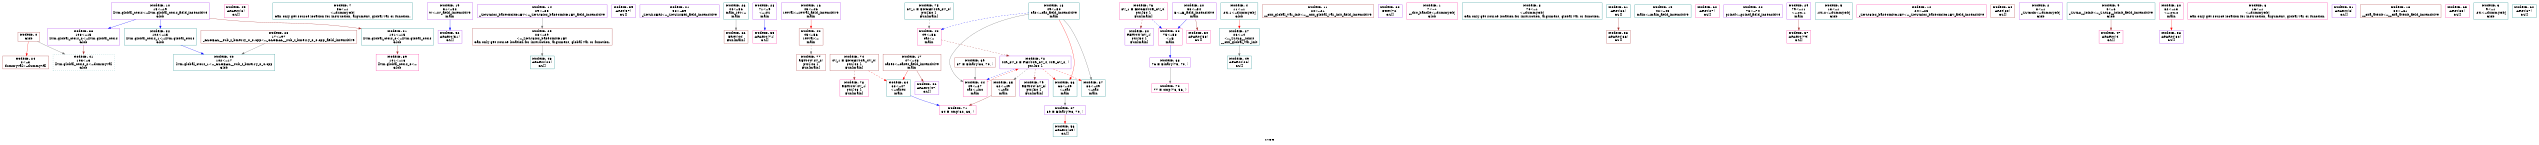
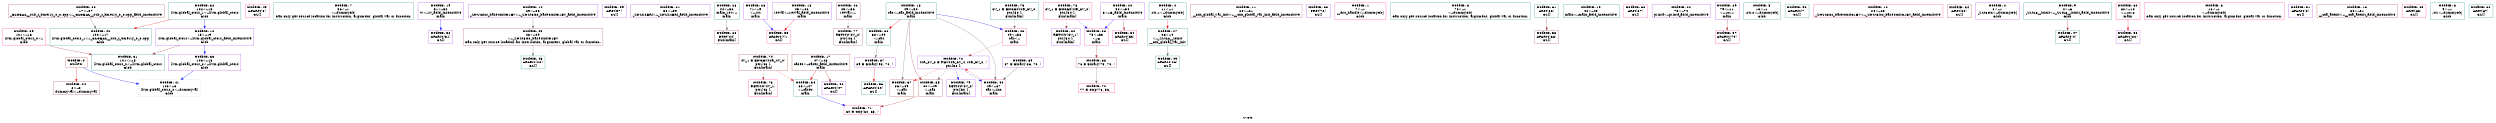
node "NodeID: 50": added
edge "NodeID: 18" -> "NodeID: 43": style dashed -> solid
edge "NodeID: 10" -> "NodeID: 32": reversed
edge "NodeID: 16" -> "NodeID: 42": now "NodeID: 16" -> "NodeID: 55"
node "NodeID: 47": color deeppink -> teal
node "NodeID: 0": text "Glob" -> "NullPtr"
edge "NodeID: 0" -> "NodeID: 41": color gray40 -> blue
edge "NodeID: 33" -> "NodeID: 41": color brown -> blue
edge "NodeID: 31" -> "NodeID: 39": reversed
edge "NodeID: 32" -> "NodeID: 40": color blue -> red
edge "NodeID: 18" -> "NodeID: 35": added
edge "NodeID: 38" -> "NodeID: 68": color blue -> brown
node "NodeID: 69": color brown -> purple
node "NodeID: 68": color purple -> brown
edge "NodeID: 72" -> "NodeID: 79": color brown -> blue
edge "NodeID: 72" -> "NodeID: 36": removed
node "NodeID: 37": color teal -> brown
